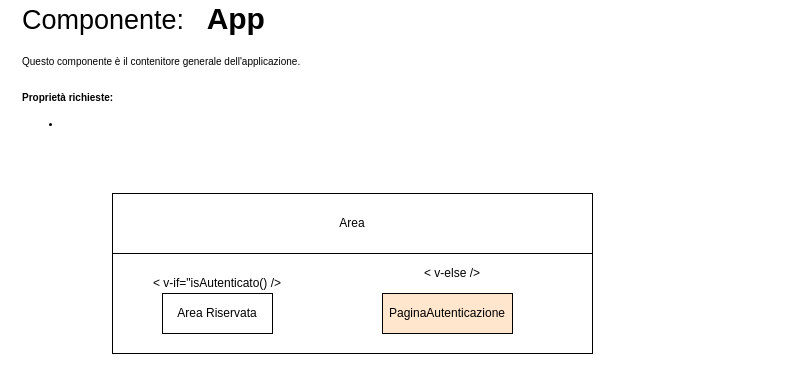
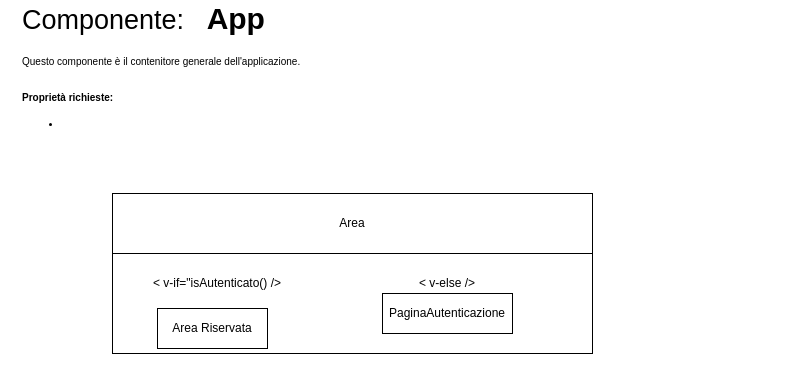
node "< v-else />": moved (453, 274) -> (448, 284)
node "Area Riservata": moved (218, 314) -> (213, 329)
node "PaginaAutenticazione": fillcolor #ffe6cc -> #ffffff
